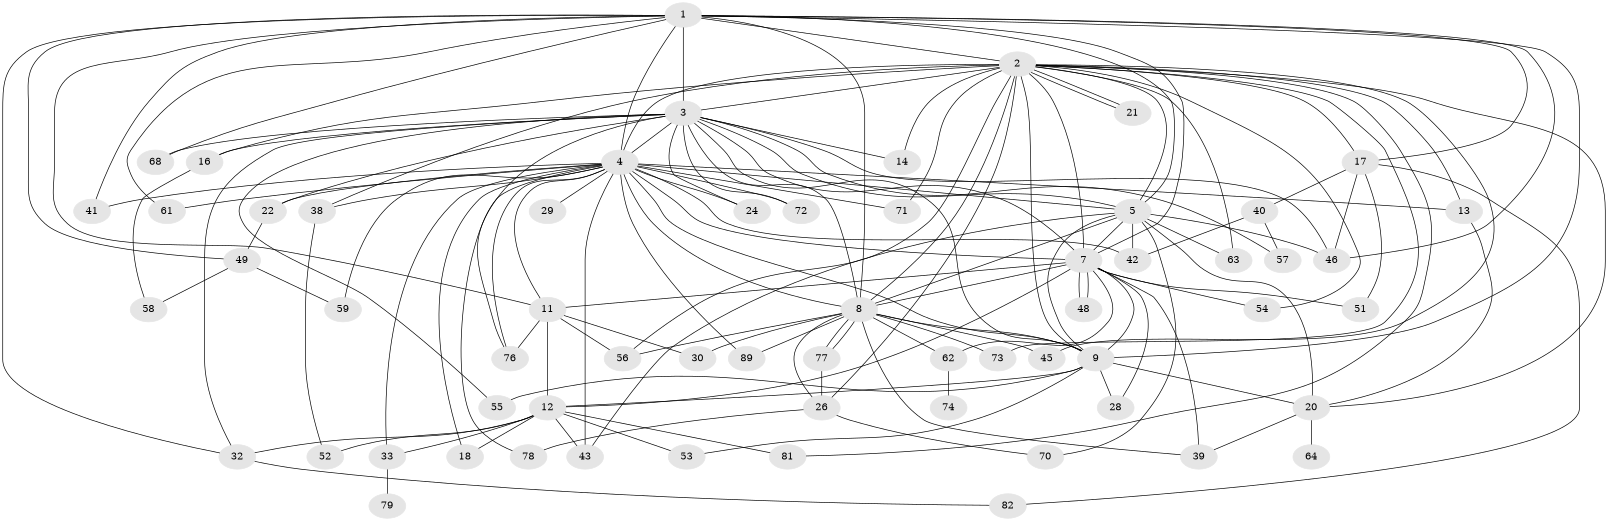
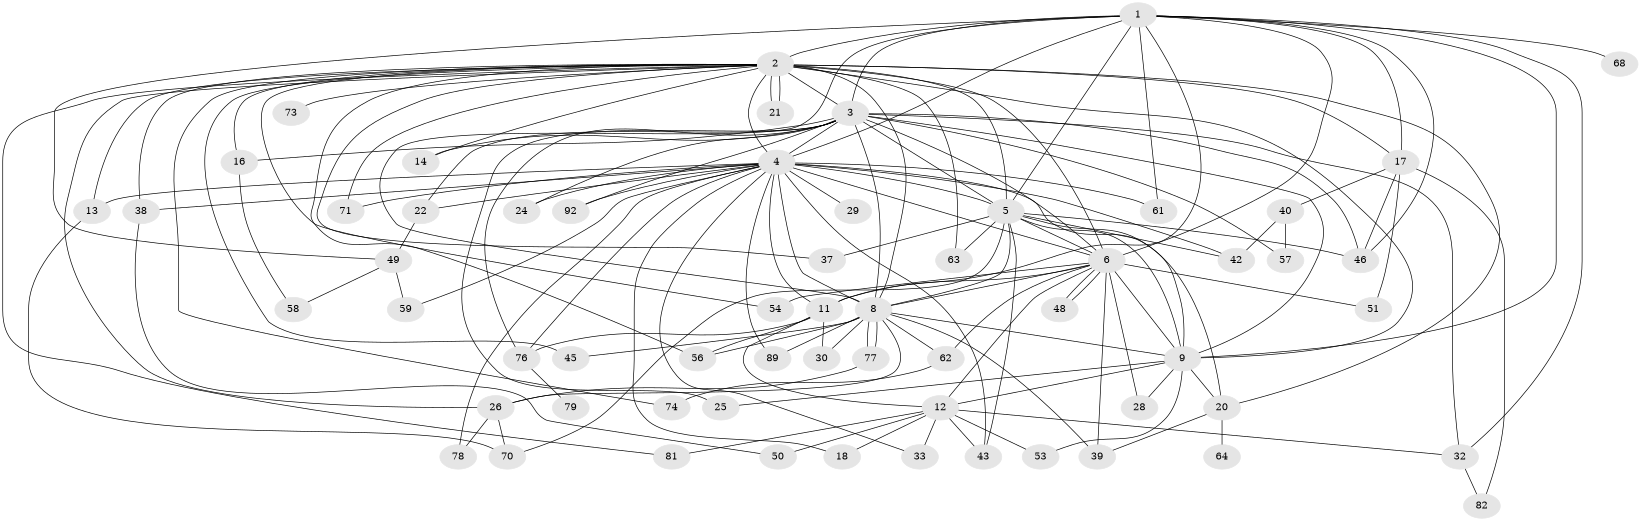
edge "3" -- "68": removed
edge "2" -- "74": added
node "41": removed
node "72": label "72" -> "92"
node "37": added
node "7": label "7" -> "6"
edge "8" -- "73": removed
edge "13" -- "20": now "13" -- "70"
node "55": label "55" -> "25"
node "52": label "52" -> "50"
edge "33" -- "79": now "76" -- "79"
